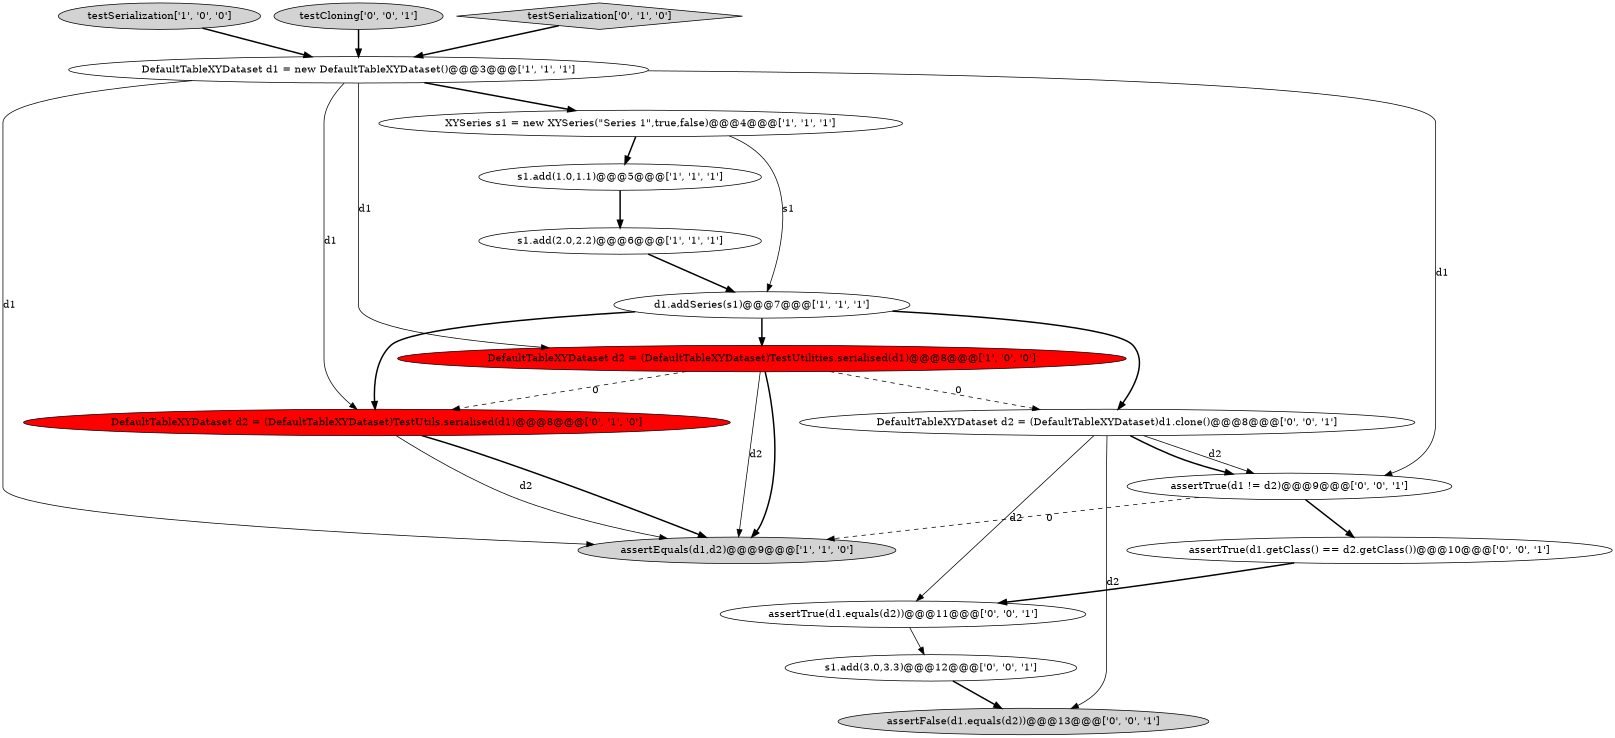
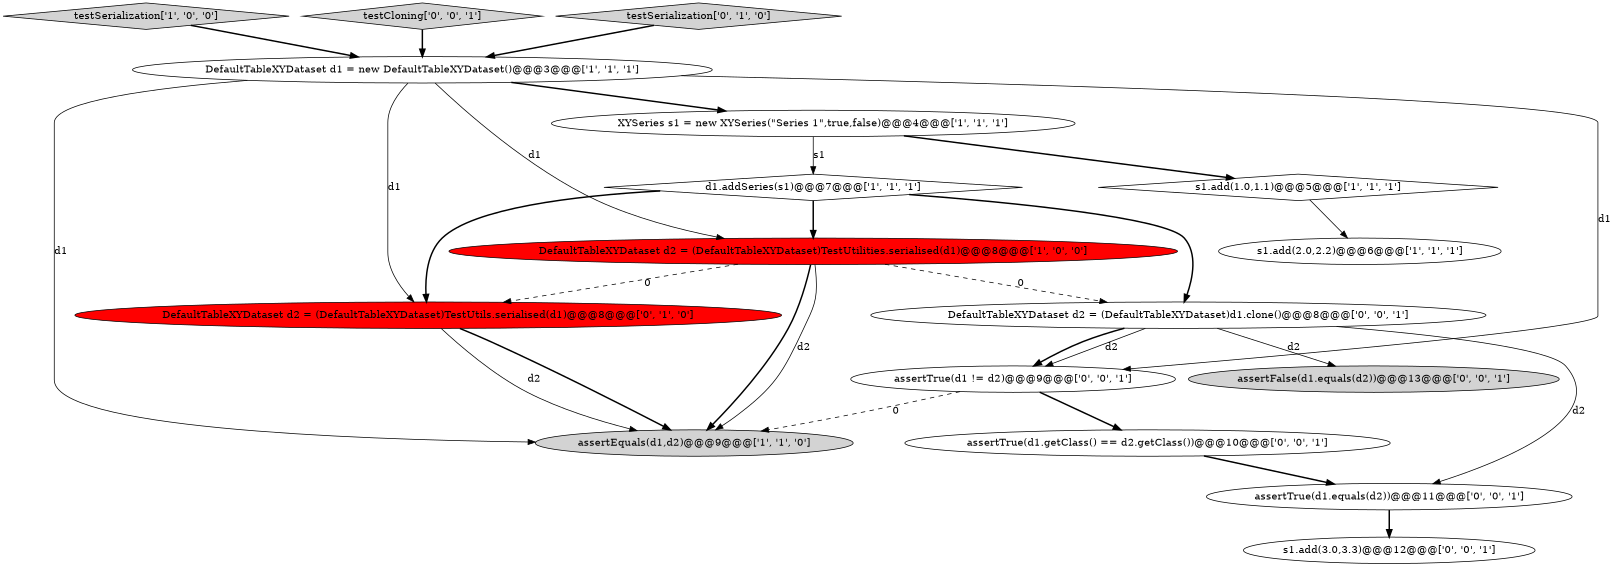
node "testSerialization['1', '0', '0']": shape ellipse -> diamond
node "testCloning['0', '0', '1']": shape ellipse -> diamond
node "s1.add(1.0,1.1)@@@5@@@['1', '1', '1']": shape ellipse -> diamond
edge "s1.add(1.0,1.1)@@@5@@@['1', '1', '1']" -> "s1.add(2.0,2.2)@@@6@@@['1', '1', '1']": style bold -> solid
edge "s1.add(2.0,2.2)@@@6@@@['1', '1', '1']" -> "d1.addSeries(s1)@@@7@@@['1', '1', '1']": removed
node "d1.addSeries(s1)@@@7@@@['1', '1', '1']": shape ellipse -> diamond
edge "assertTrue(d1.equals(d2))@@@11@@@['0', '0', '1']" -> "s1.add(3.0,3.3)@@@12@@@['0', '0', '1']": style solid -> bold
edge "s1.add(3.0,3.3)@@@12@@@['0', '0', '1']" -> "assertFalse(d1.equals(d2))@@@13@@@['0', '0', '1']": removed
